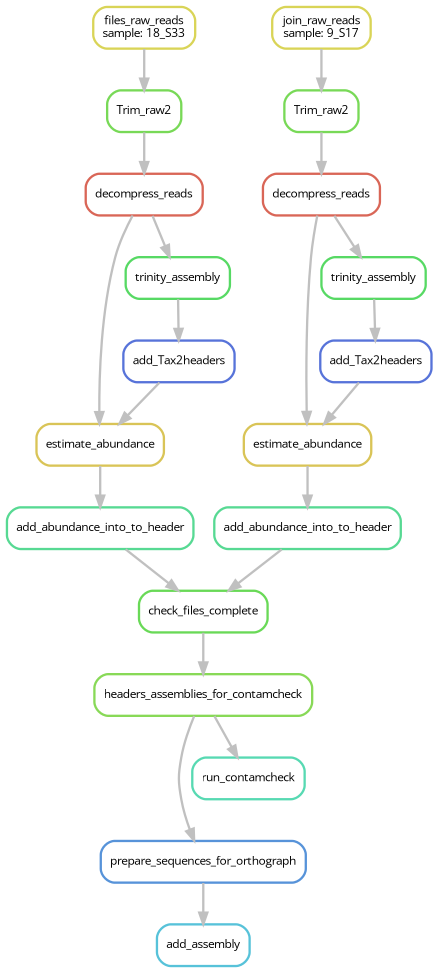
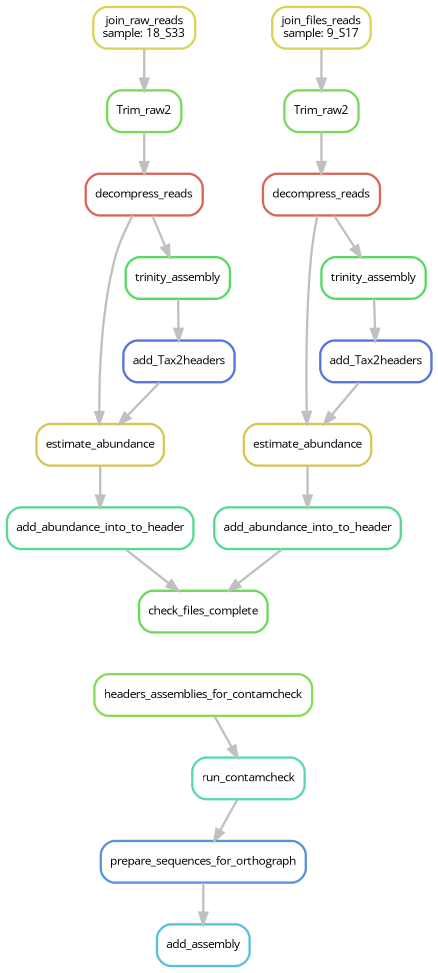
node "files_raw_reads sample: 18_S33": label "files_raw_reads sample: 18_S33" -> "join_raw_reads sample: 18_S33"
node "join_raw_reads sample: 9_S17": label "join_raw_reads sample: 9_S17" -> "join_files_reads sample: 9_S17"
edge "check_files_complete" -> "headers_assemblies_for_contamcheck": removed
edge "headers_assemblies_for_contamcheck" -> "prepare_sequences_for_orthograph": now "run_contamcheck" -> "prepare_sequences_for_orthograph"
